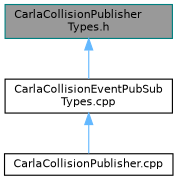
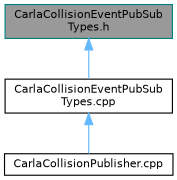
node "CarlaCollisionPublisher Types.h": label "CarlaCollisionPublisher Types.h" -> "CarlaCollisionEventPubSub Types.h"
